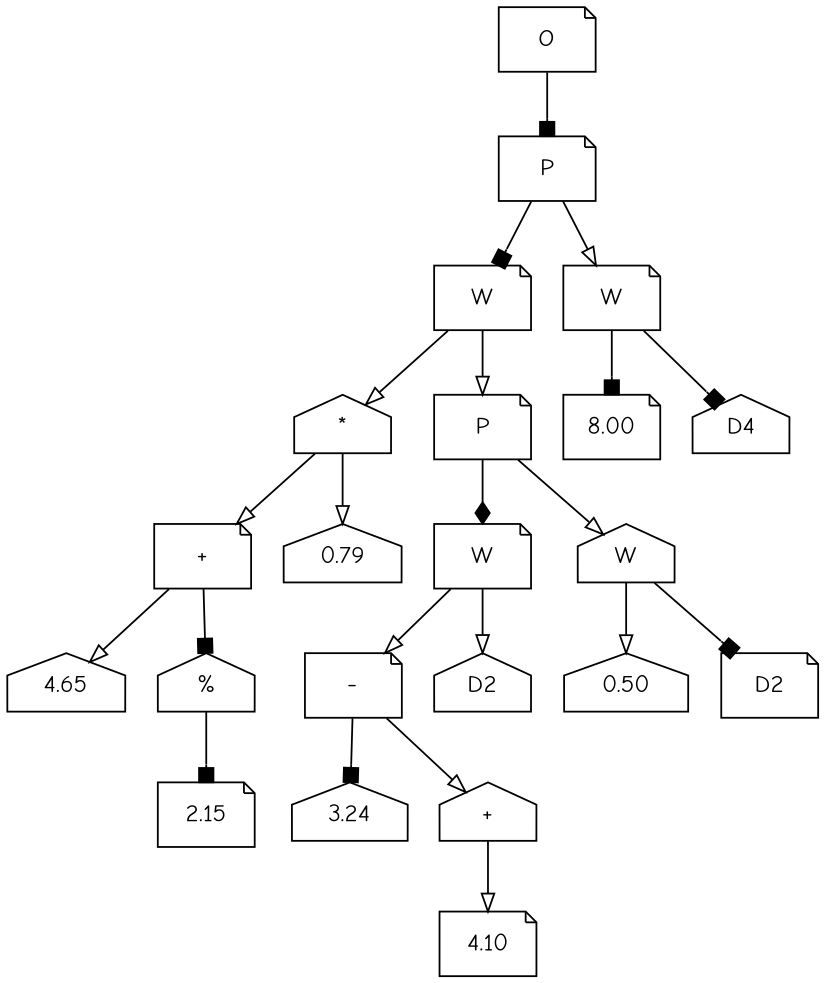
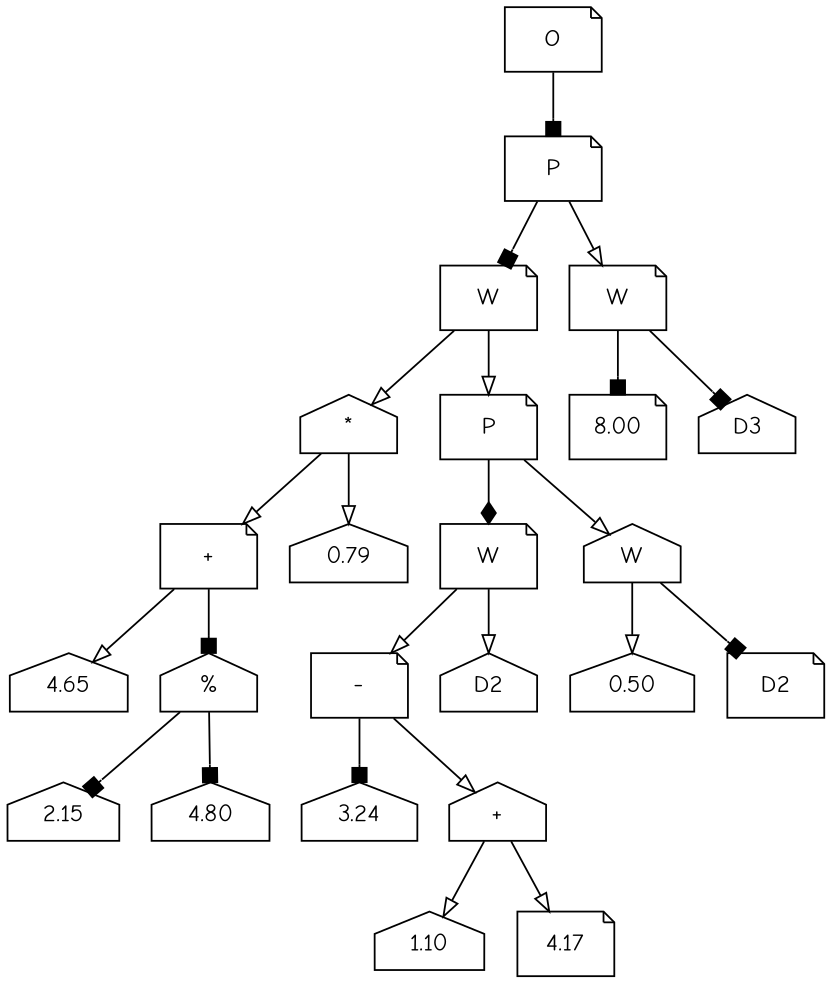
node "D4": label "D4" -> "D3"
node "2.15": shape note -> house
node "4.80": added
node "1.10": added
node "4.10": label "4.10" -> "4.17"
